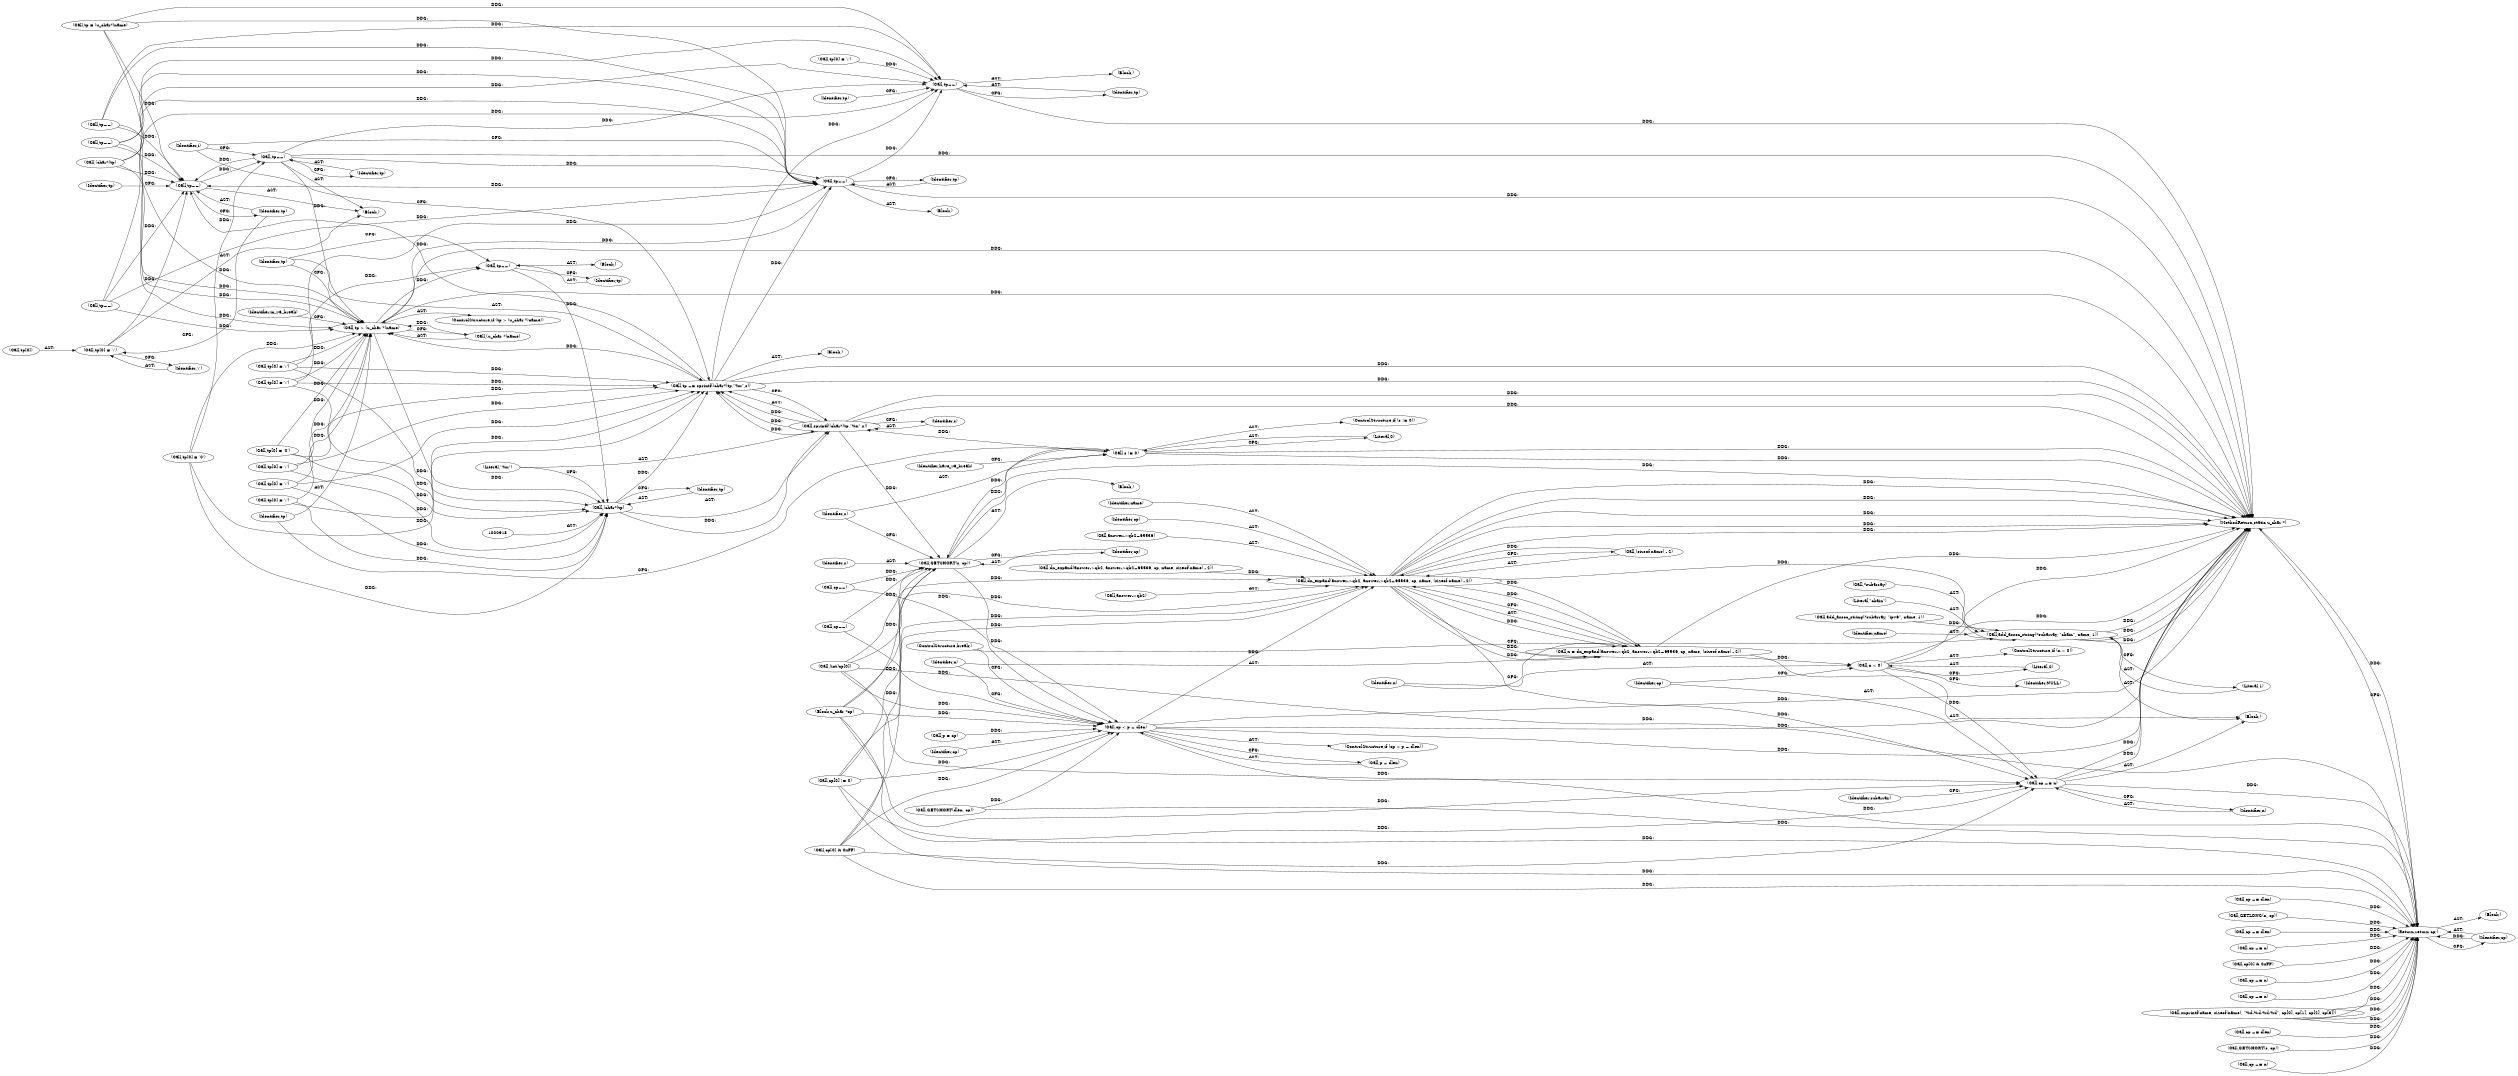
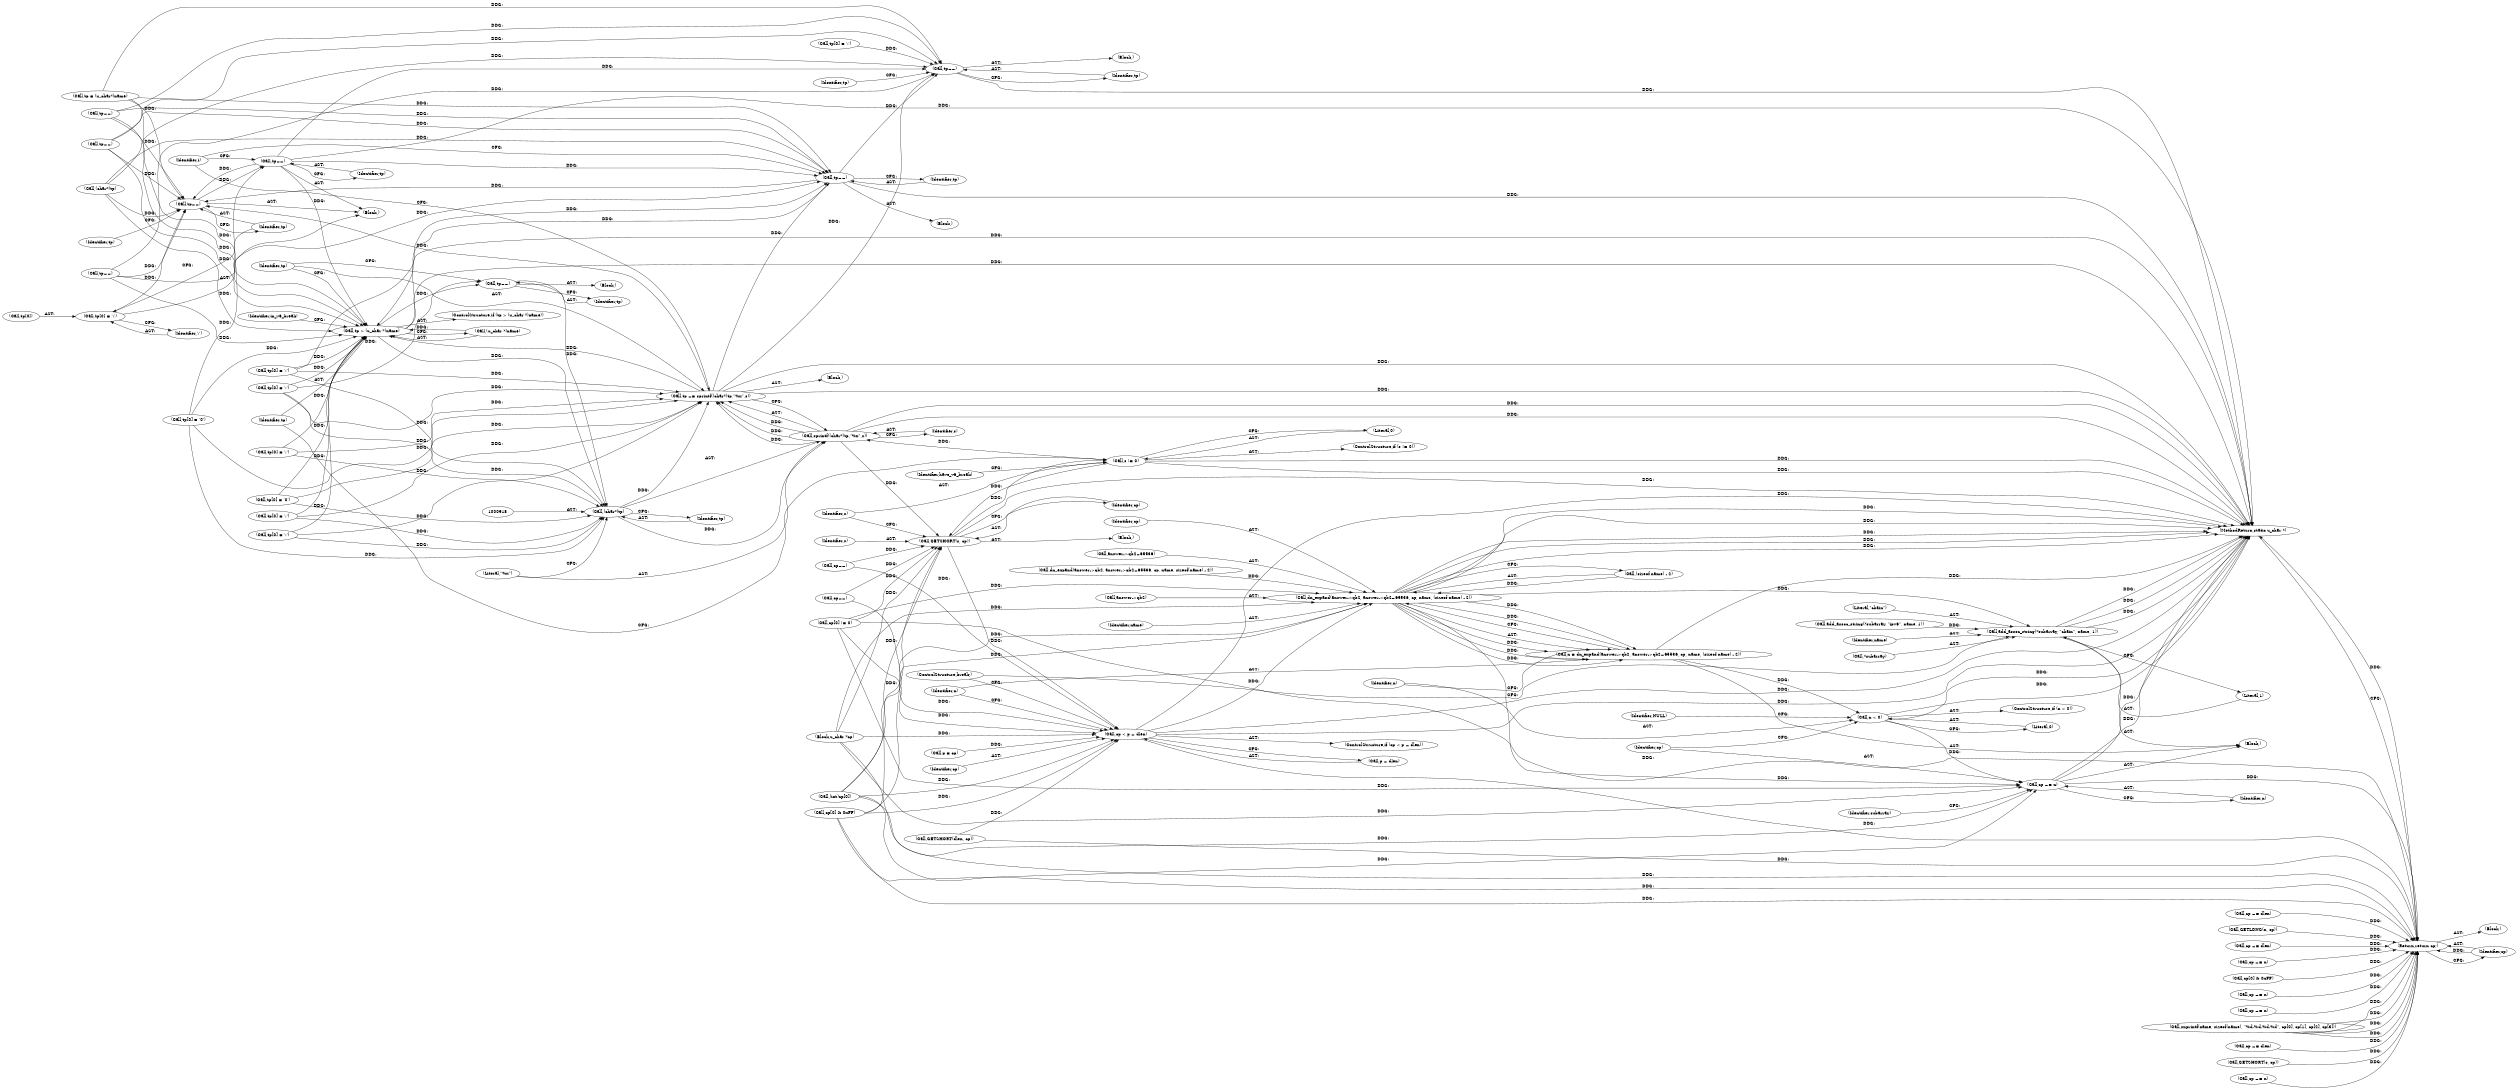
edge "(Call,n < 0)" -> "(Identifier,NULL)": reversed
